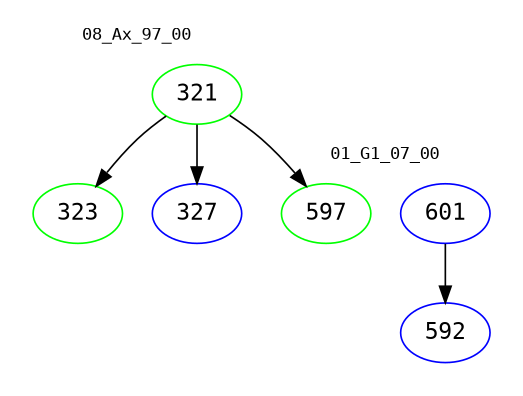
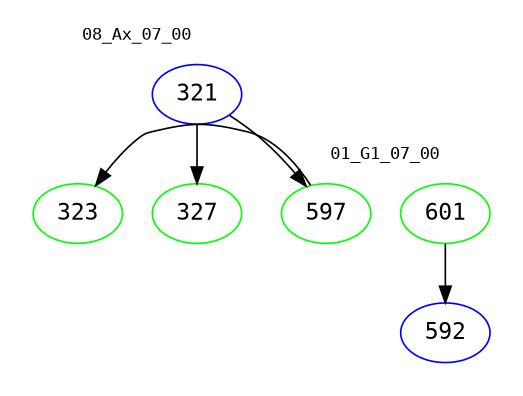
cluster "08_Ax_97_00": label "08_Ax_97_00" -> "08_Ax_07_00"
node "321": color green -> blue
edge "321" -> "323": now "597" -> "323"
node "327": color blue -> green
node "601": color blue -> green
